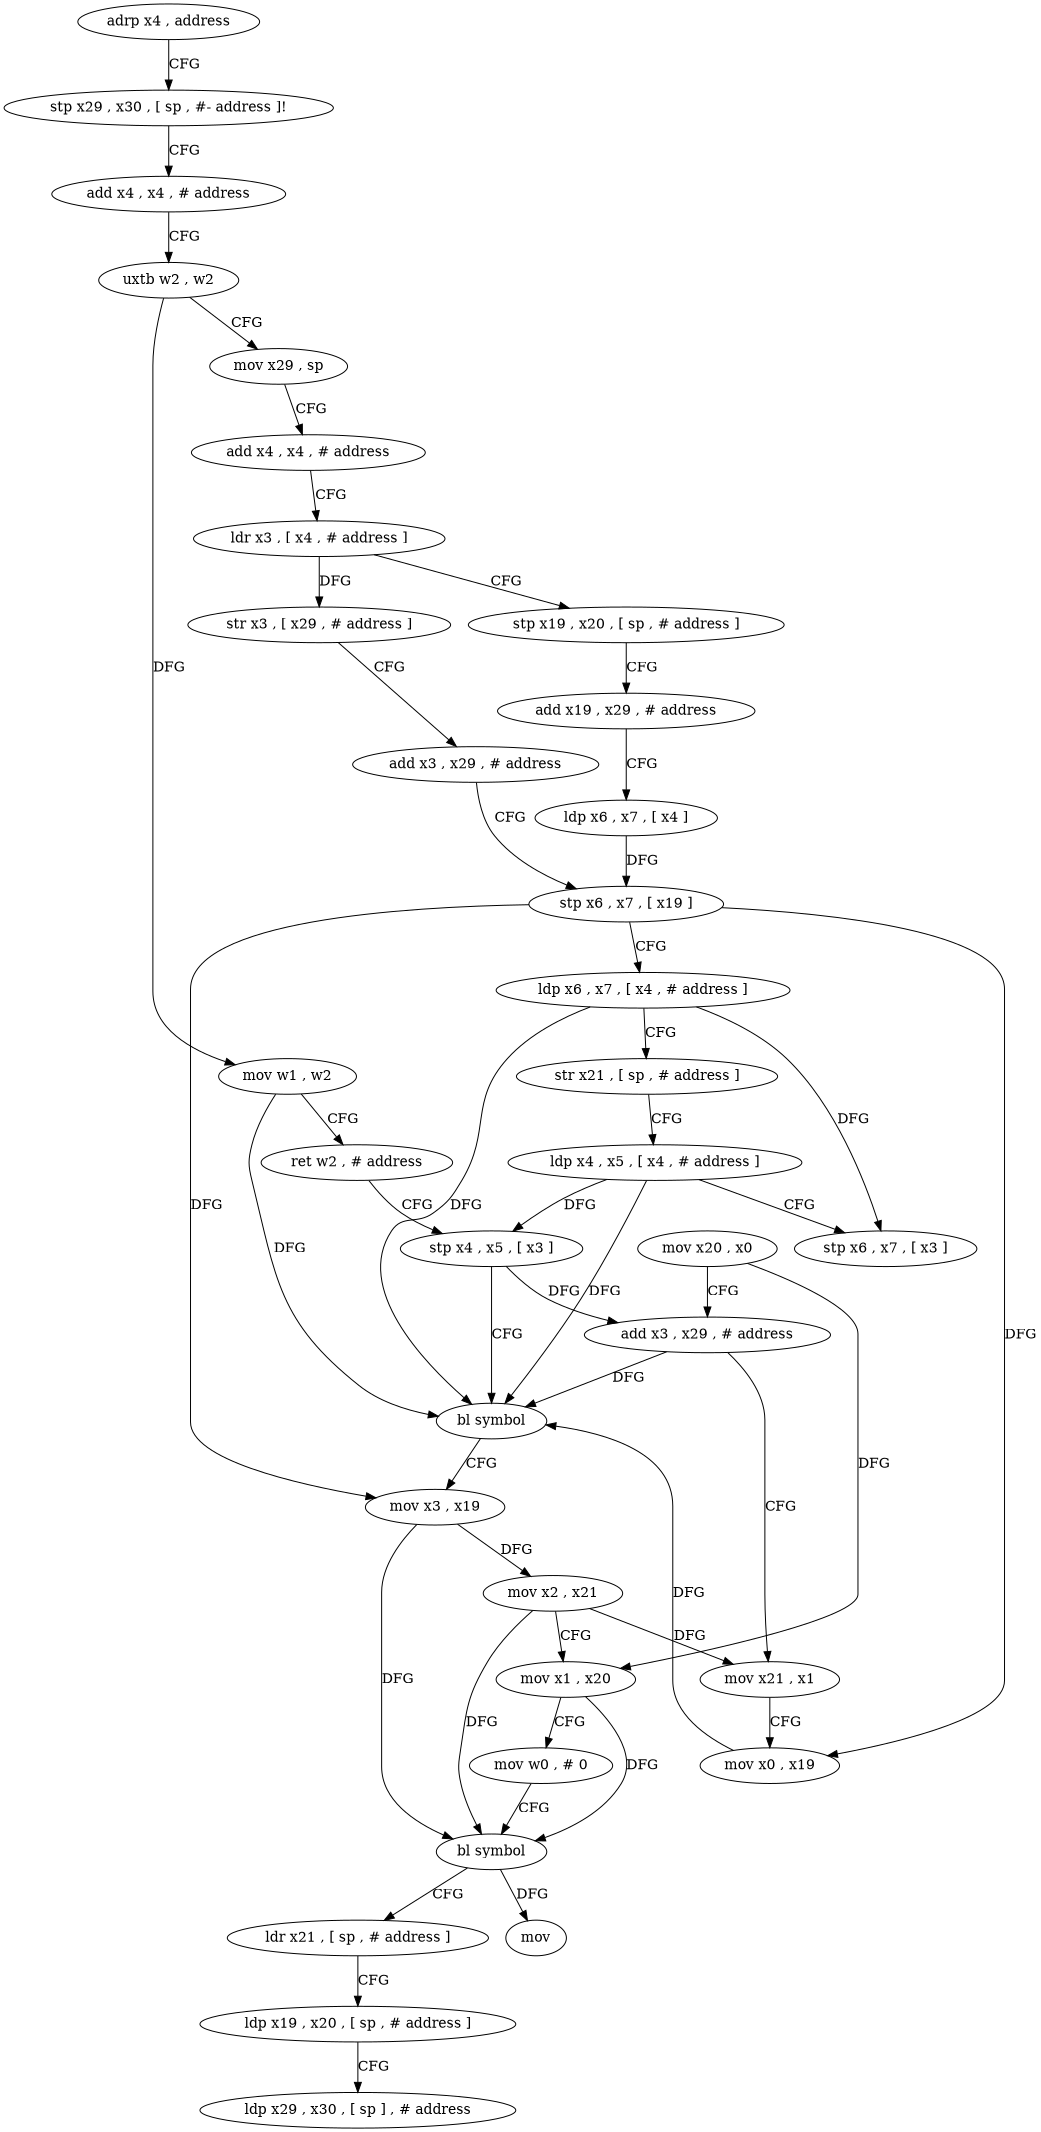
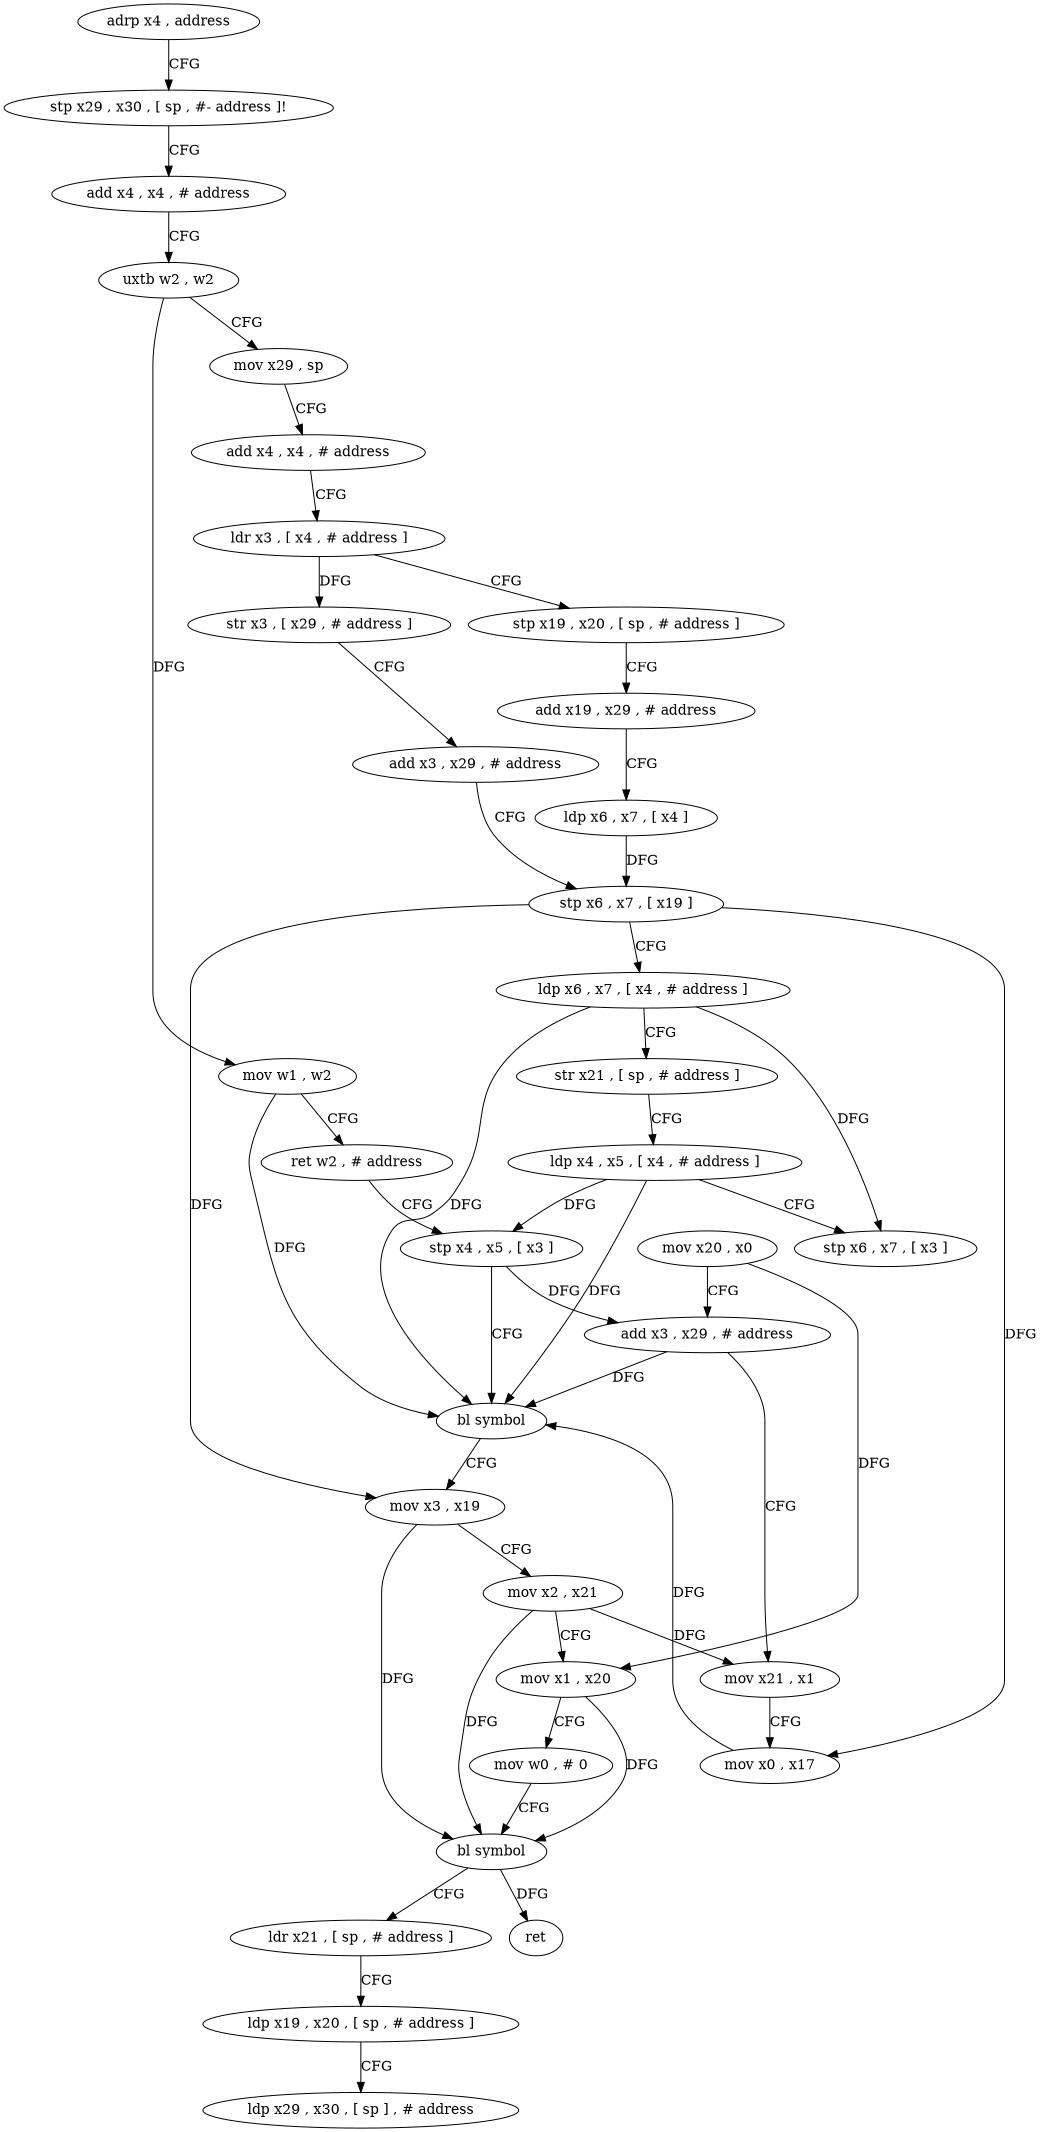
edge "mov x3 , x19" -> "mov x2 , x21": label "DFG" -> "CFG"
node "mov x0 , x19": label "mov x0 , x19" -> "mov x0 , x17"
node "mov": label "mov" -> "ret"
